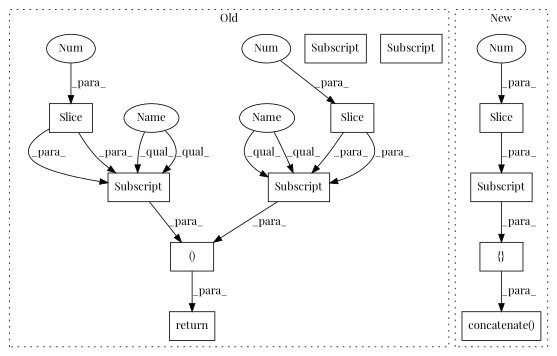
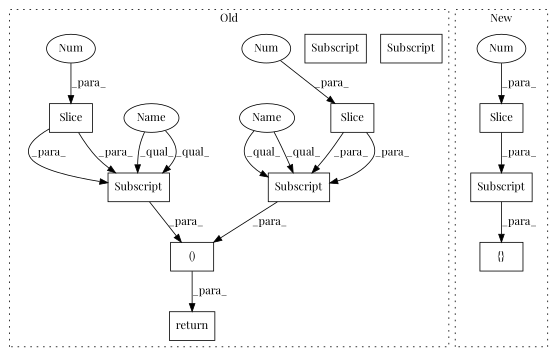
node "concatenate()": removed
